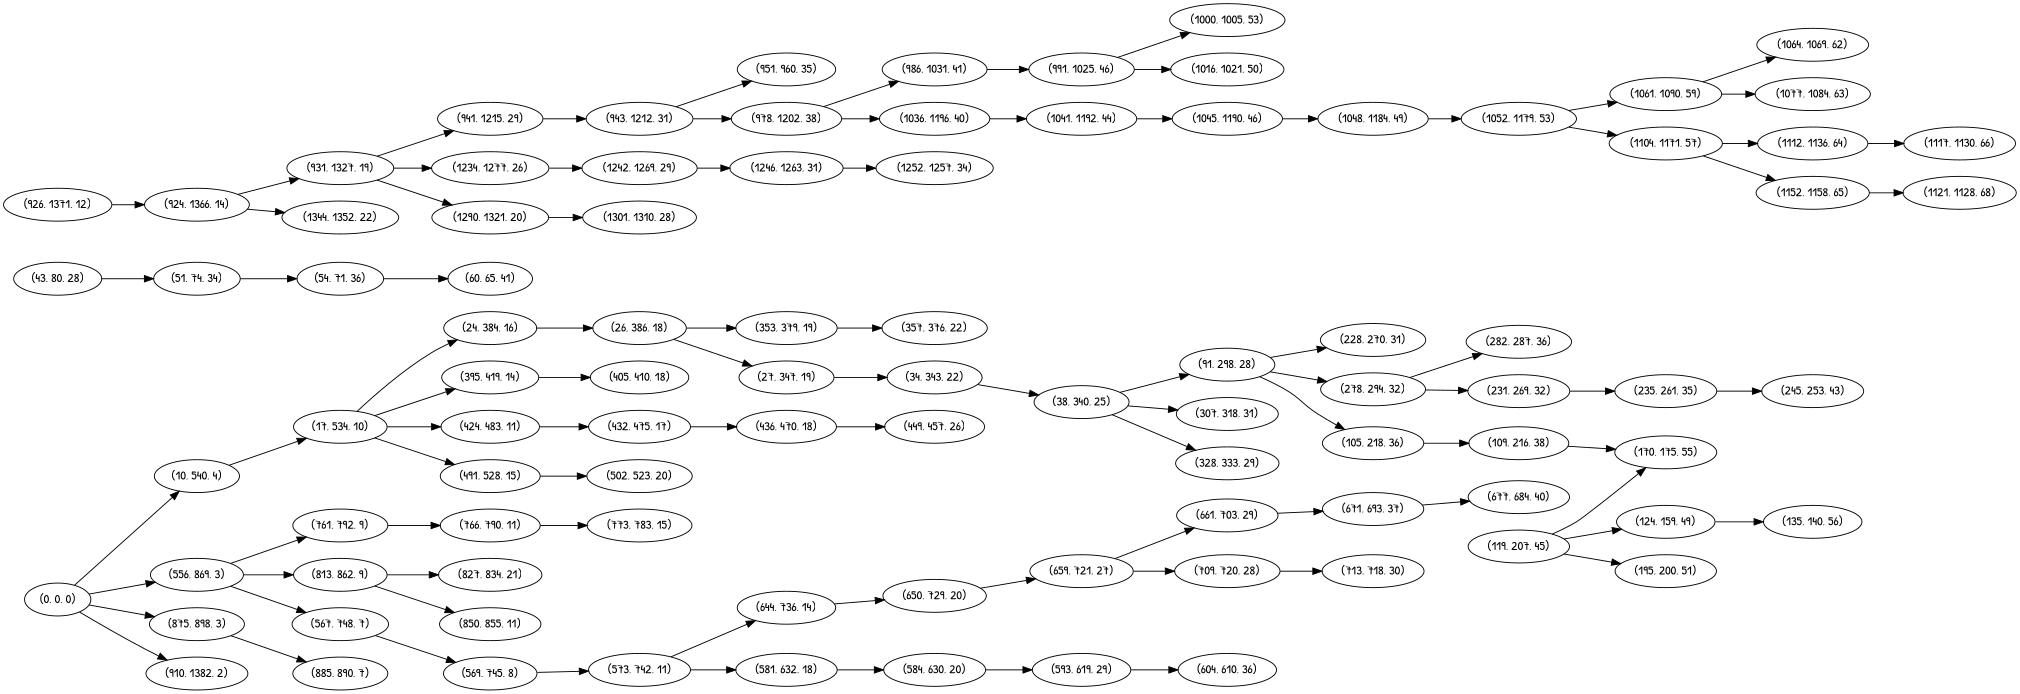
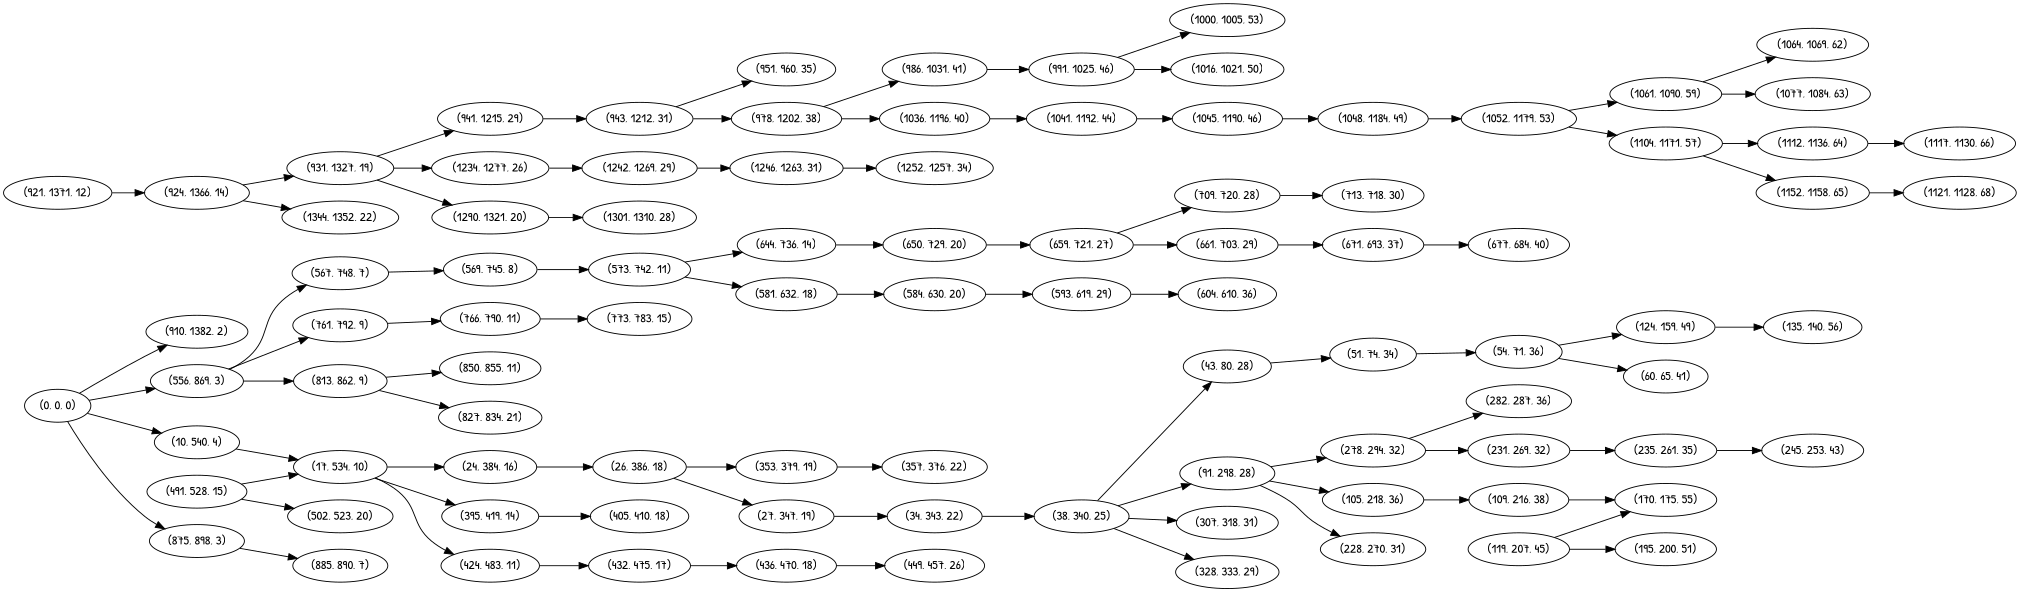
node "(926, 1371, 12)": label "(926, 1371, 12)" -> "(921, 1371, 12)"
edge "(38, 340, 25)" -> "(43, 80, 28)": added
edge "(17, 534, 10)" -> "(491, 528, 15)": reversed
edge "(119, 207, 45)" -> "(124, 159, 49)": now "(54, 71, 36)" -> "(124, 159, 49)"
